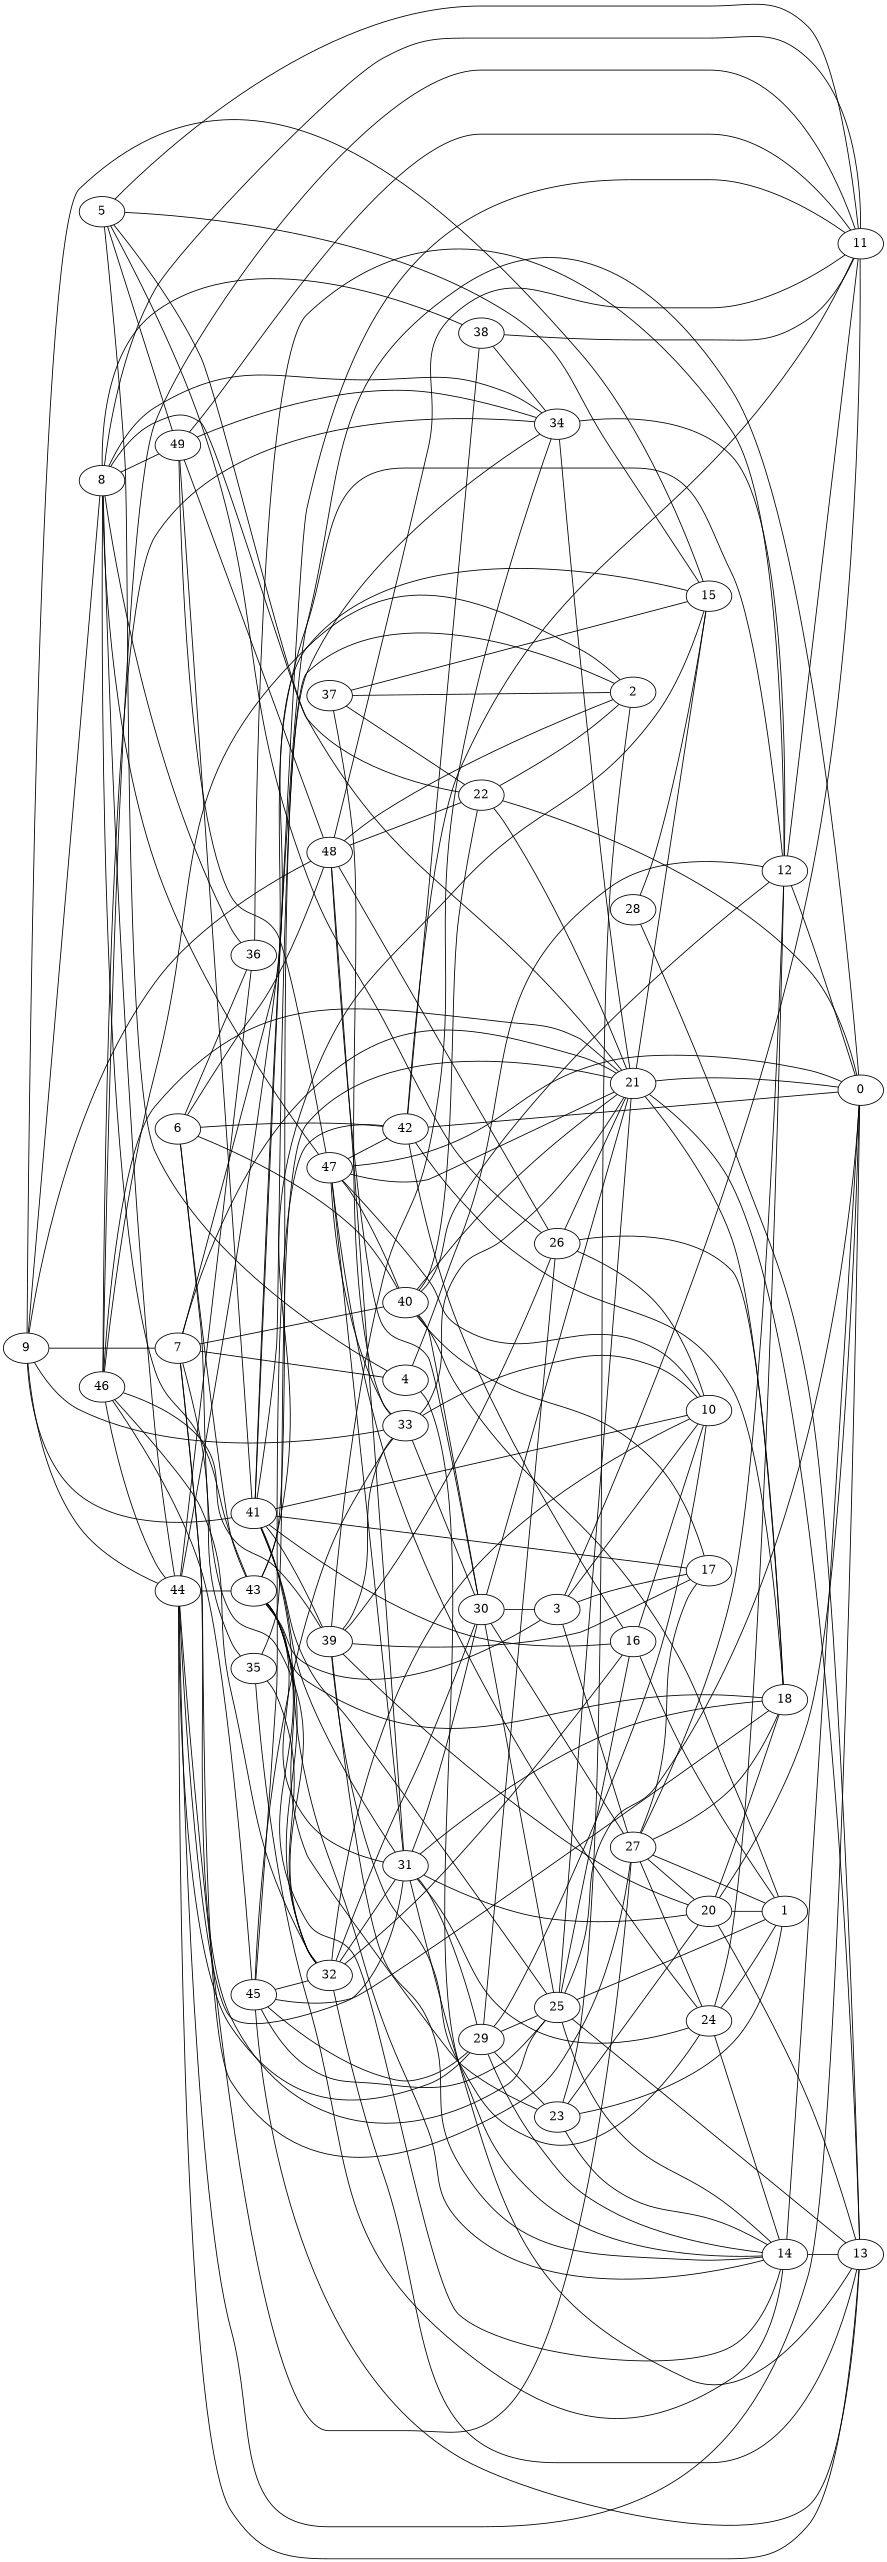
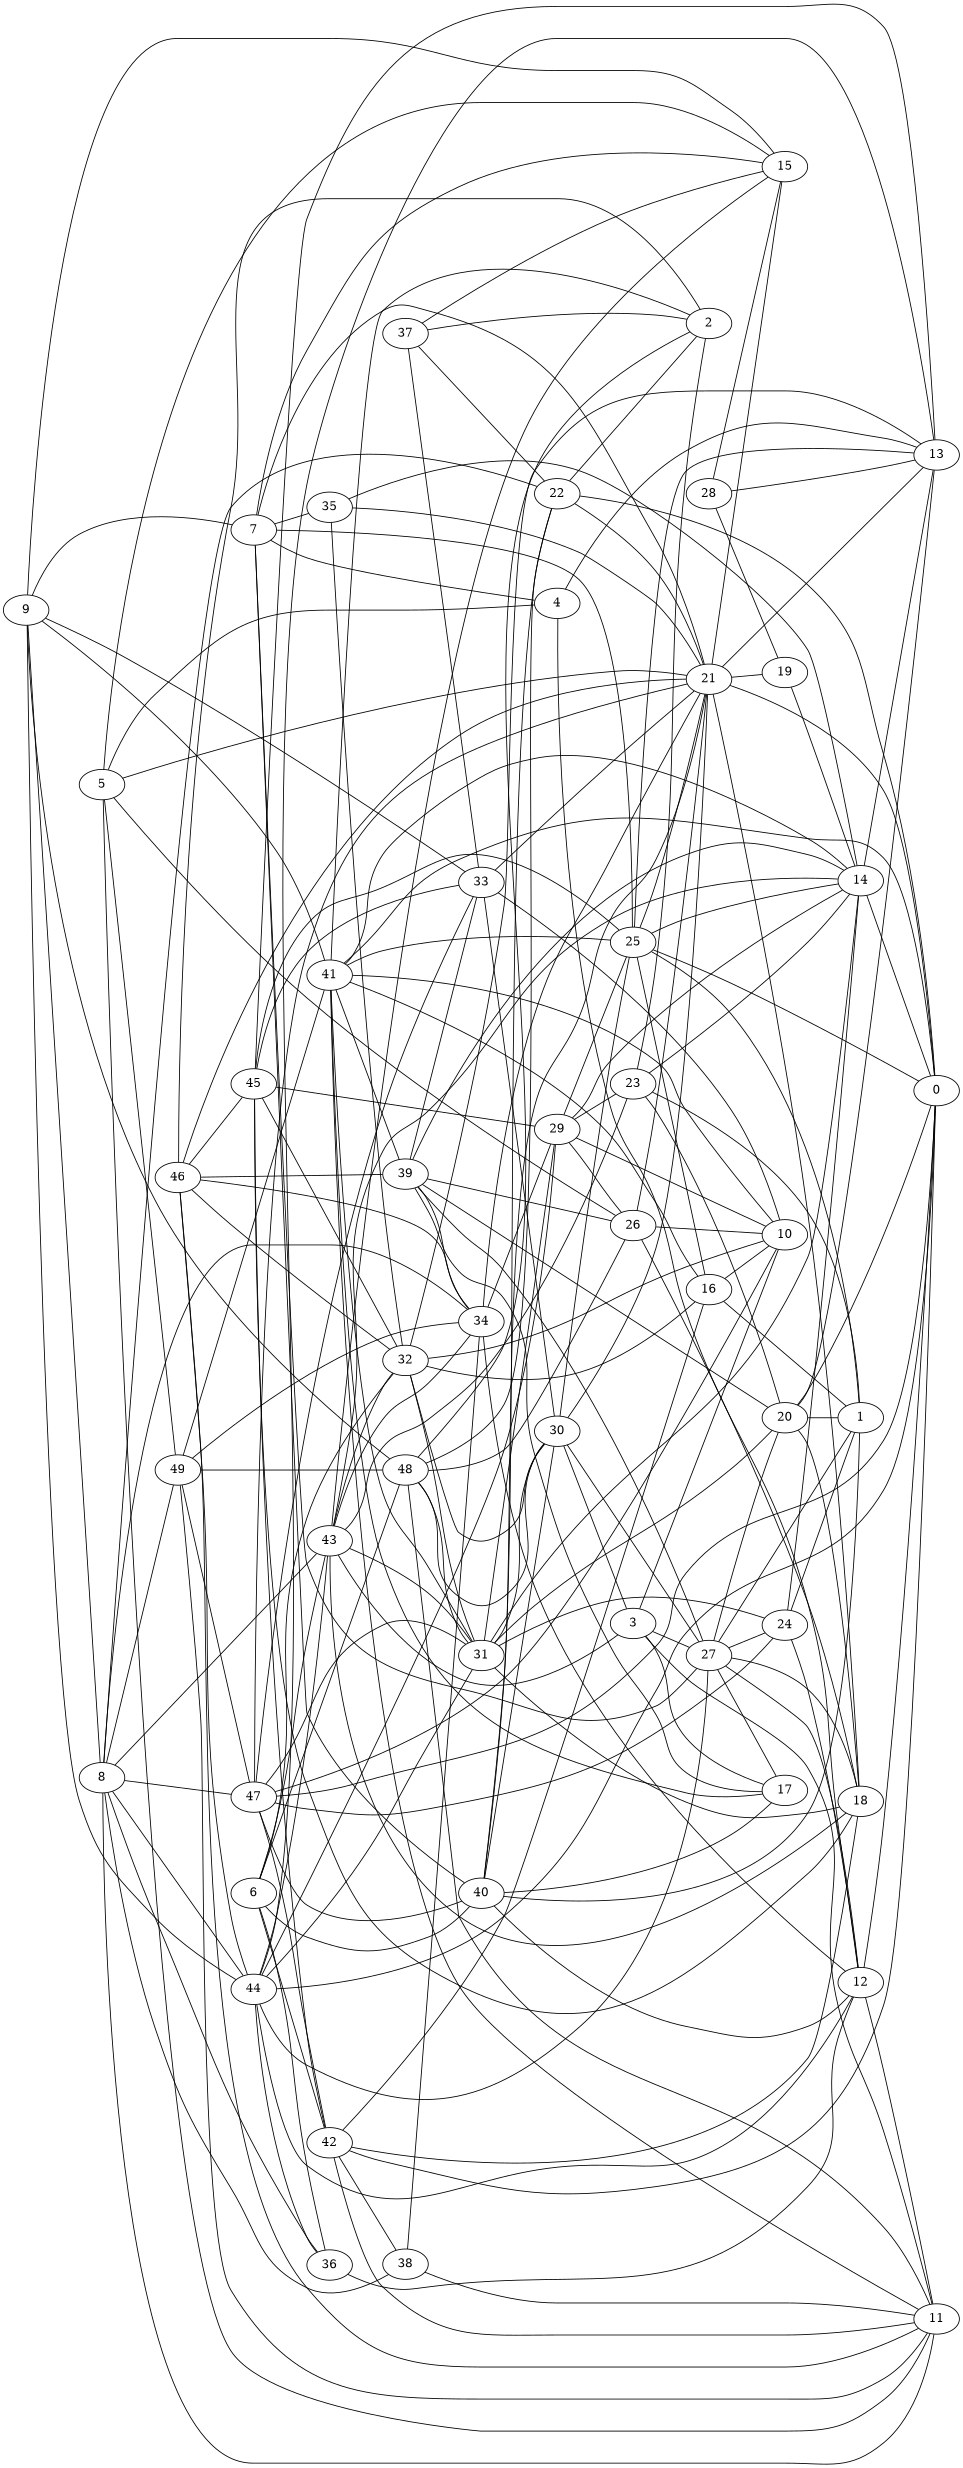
node "19": added
edge "29" -- "34": added
edge "39" -- "24": now "39" -- "27"
